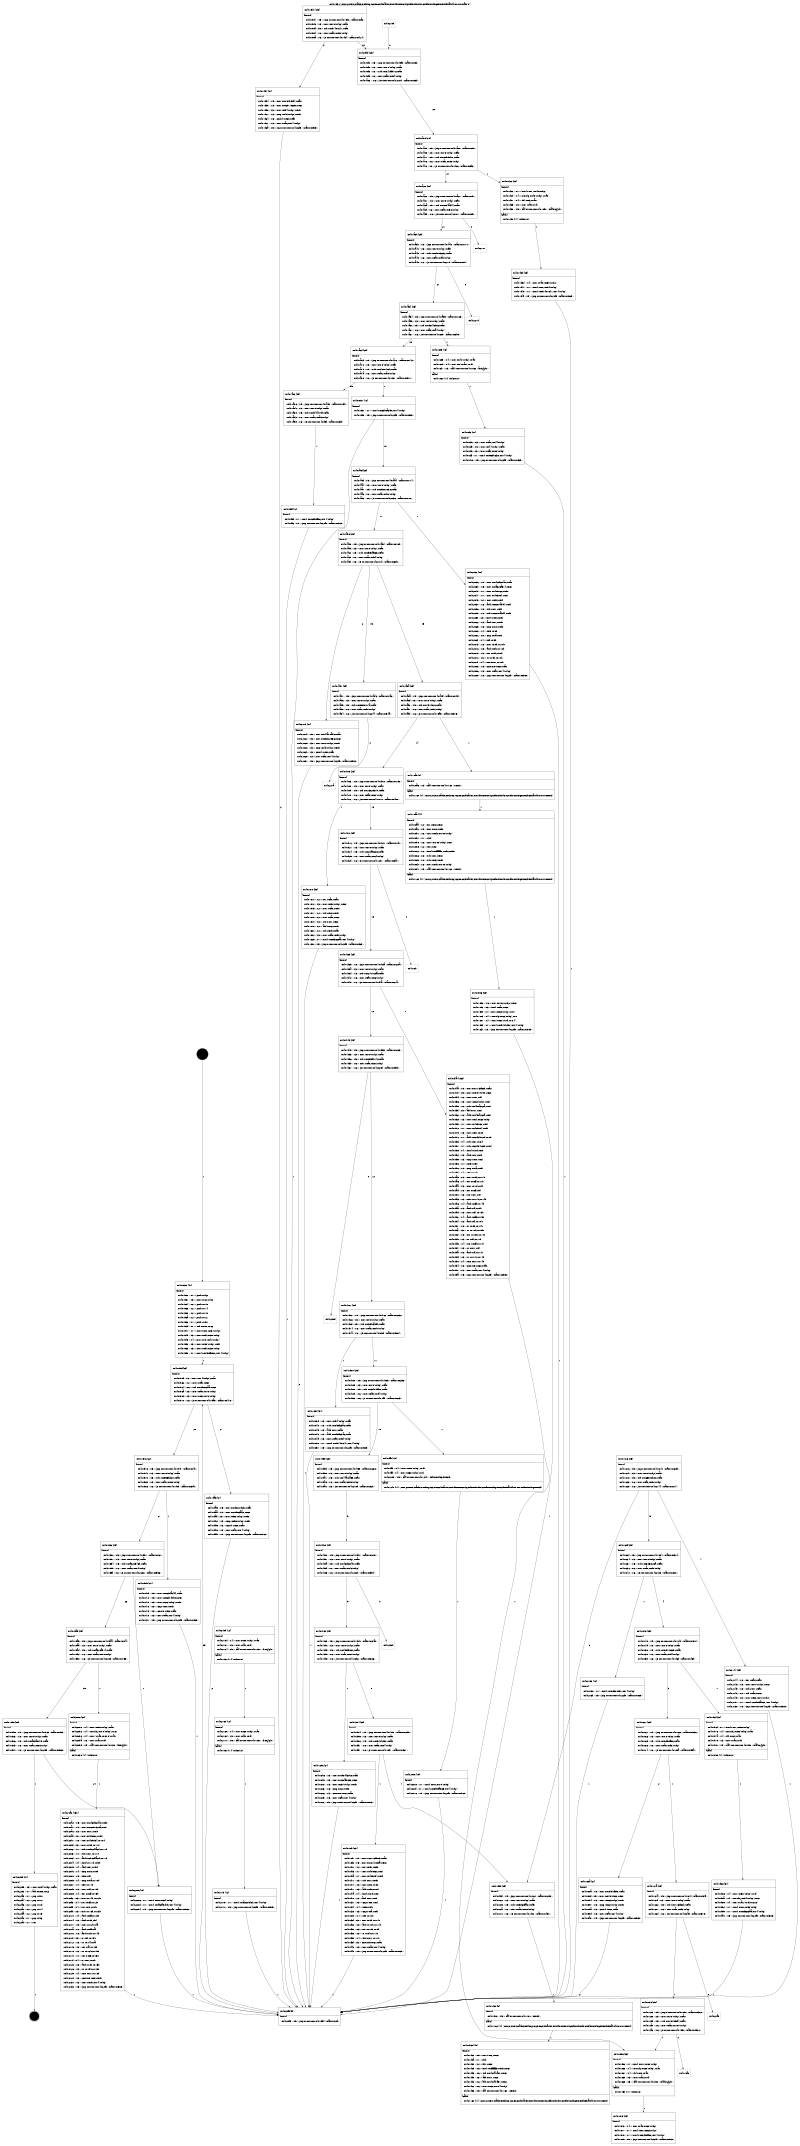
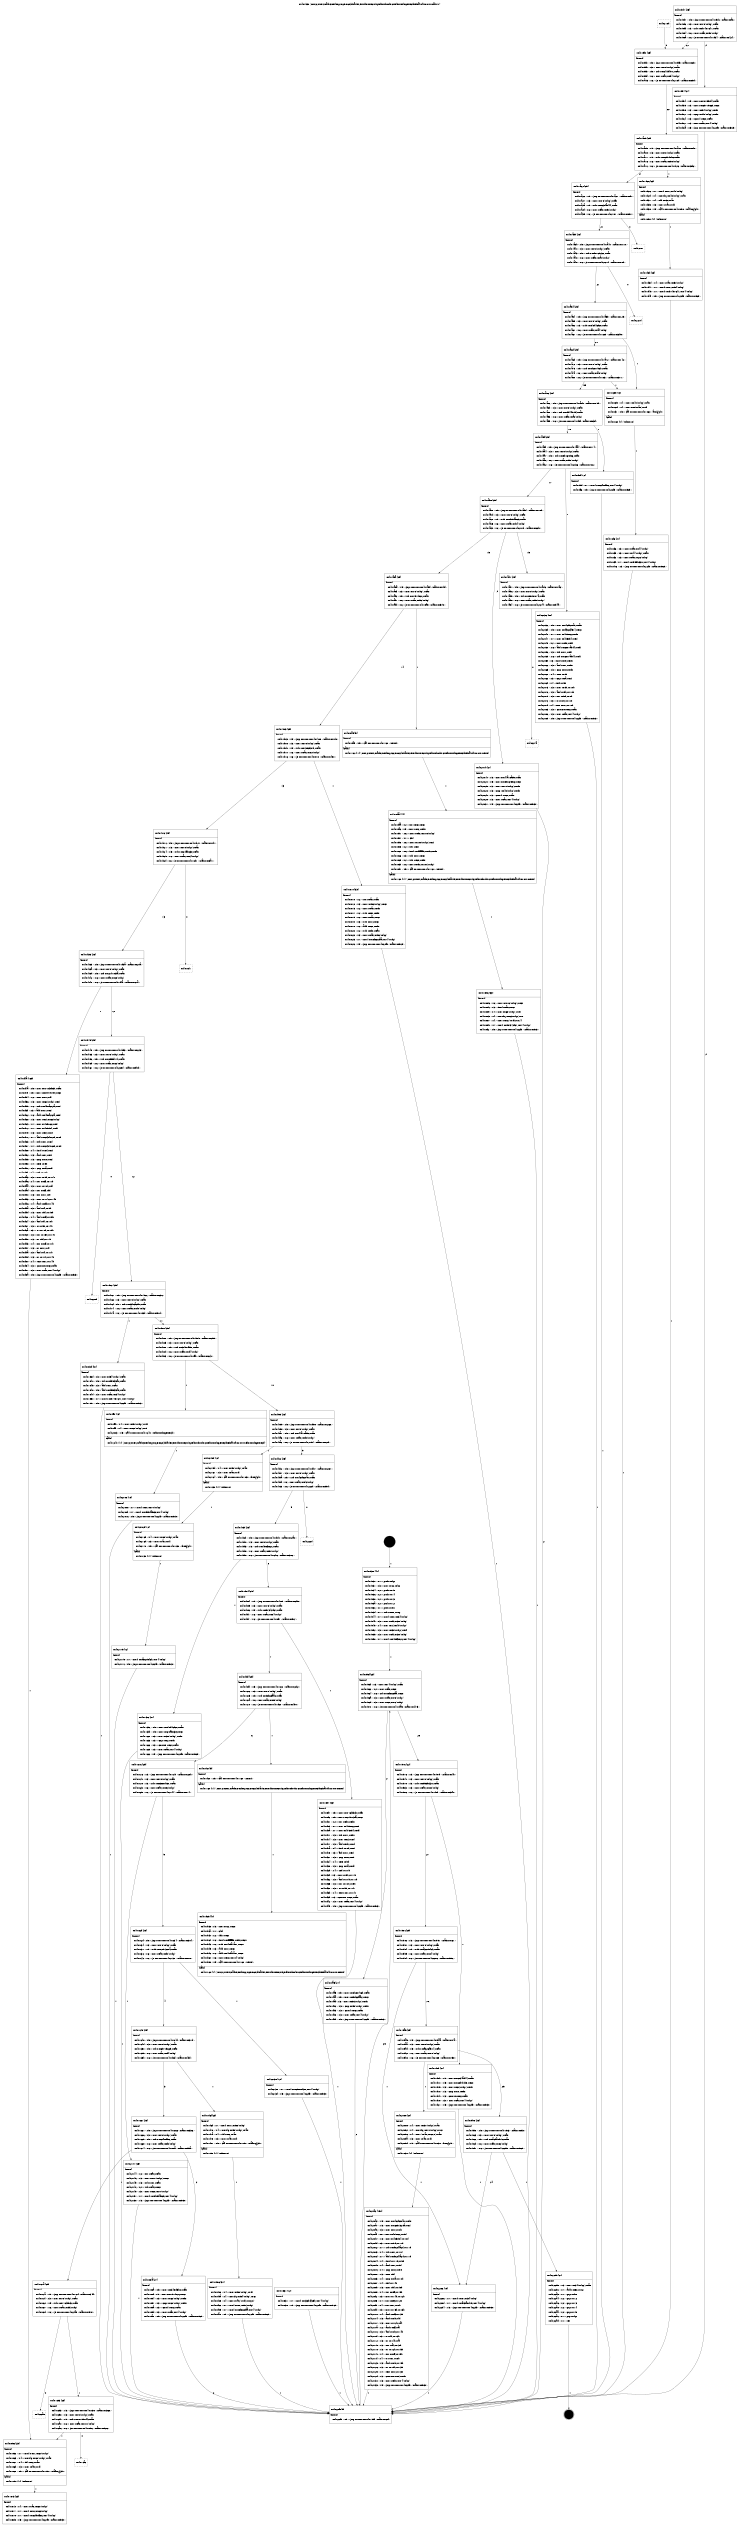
edge "0x401a6d [25]" -> "0x401e31 [12]": now "0x401a6d [25]" -> "0x401ce9 [13]"
edge "0x401e31 [12]" -> "0x401a9f [25]": now "0x401a86 [25]" -> "0x401a9f [25]"
edge "0x401b99 [25]" -> "0x40215d [12]": added, label "1"
edge "0x401c16 [25]" -> "0x401bfd [25]": reversed
